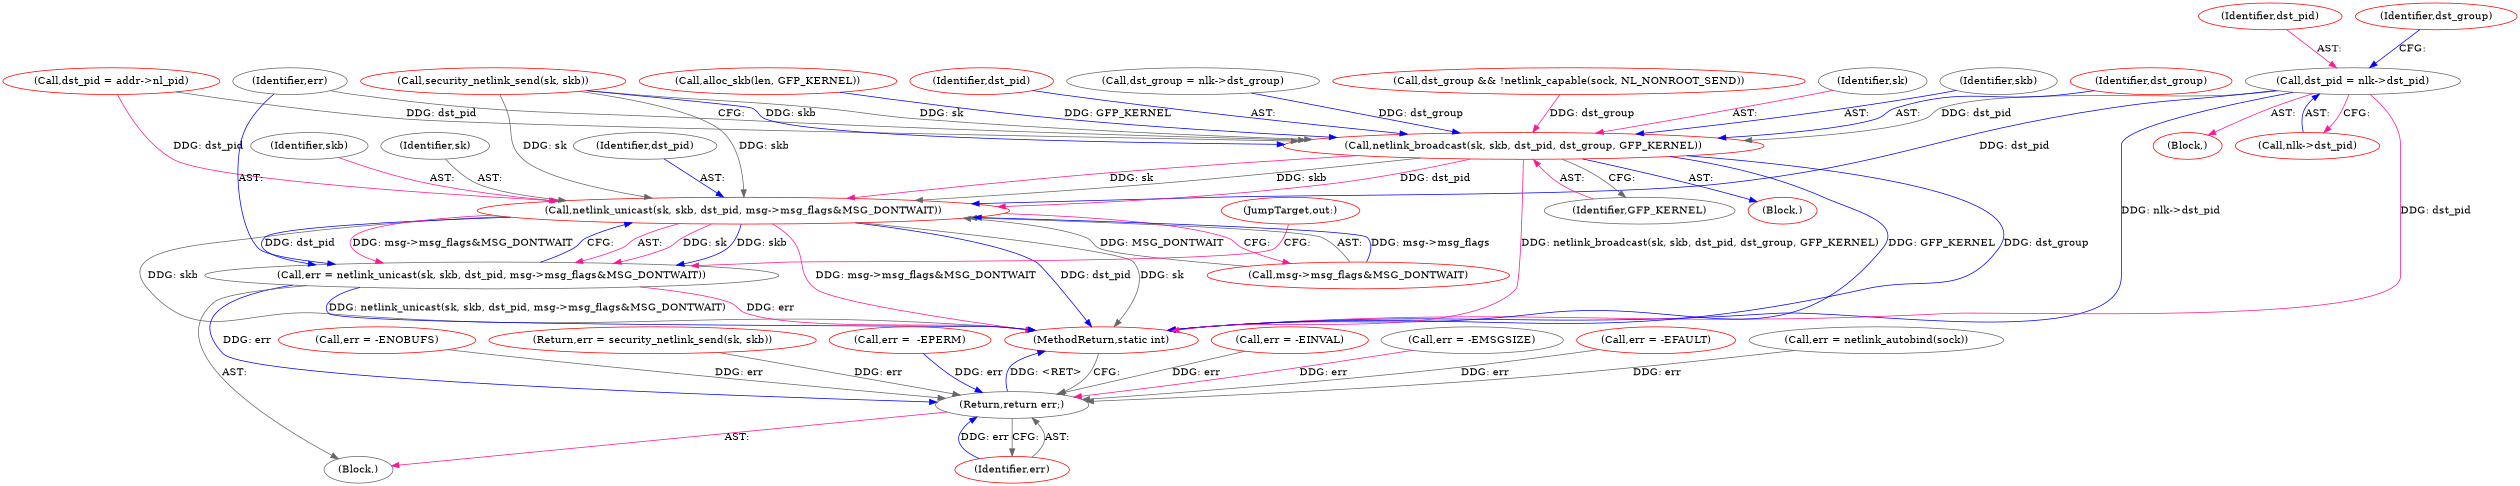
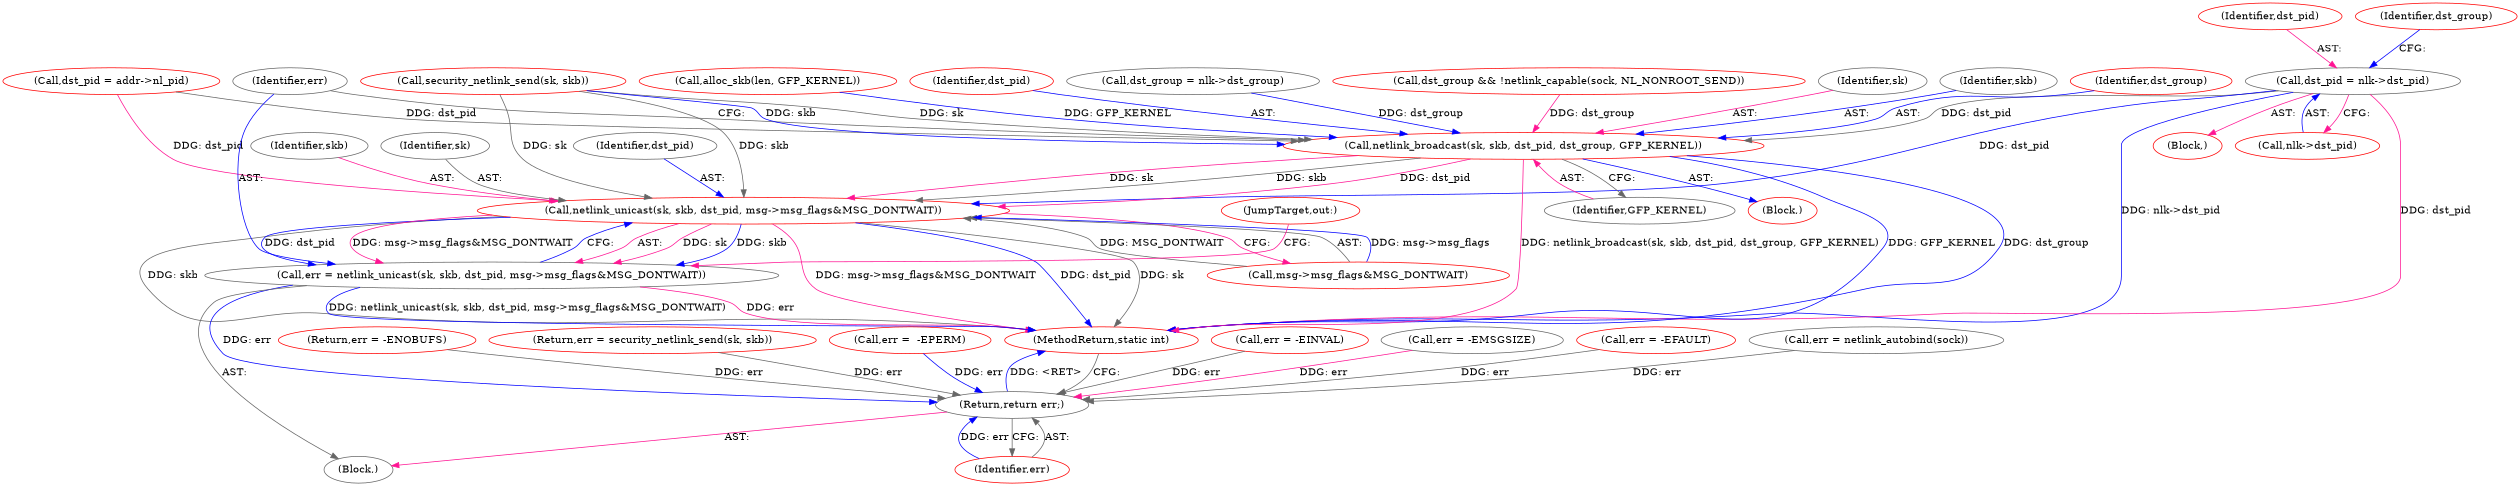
node "(Call,err = -ENOBUFS)": label "(Call,err = -ENOBUFS)" -> "(Return,err = -ENOBUFS)"
